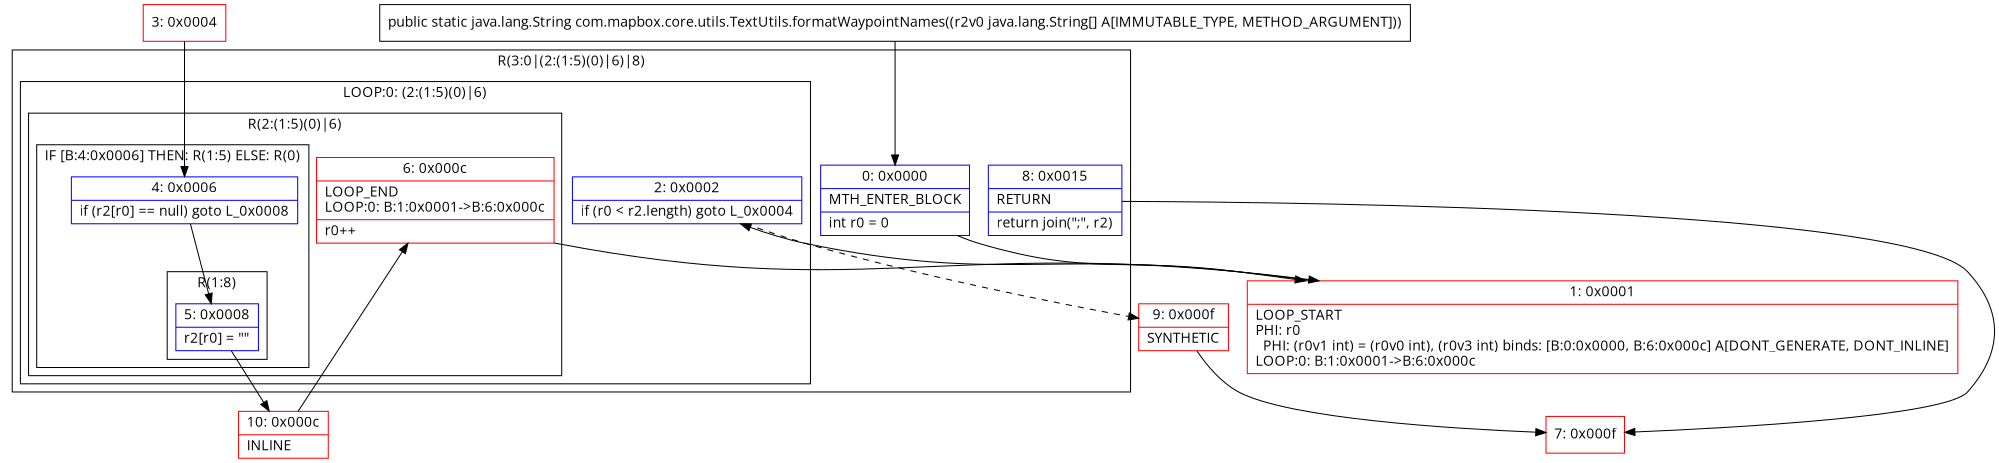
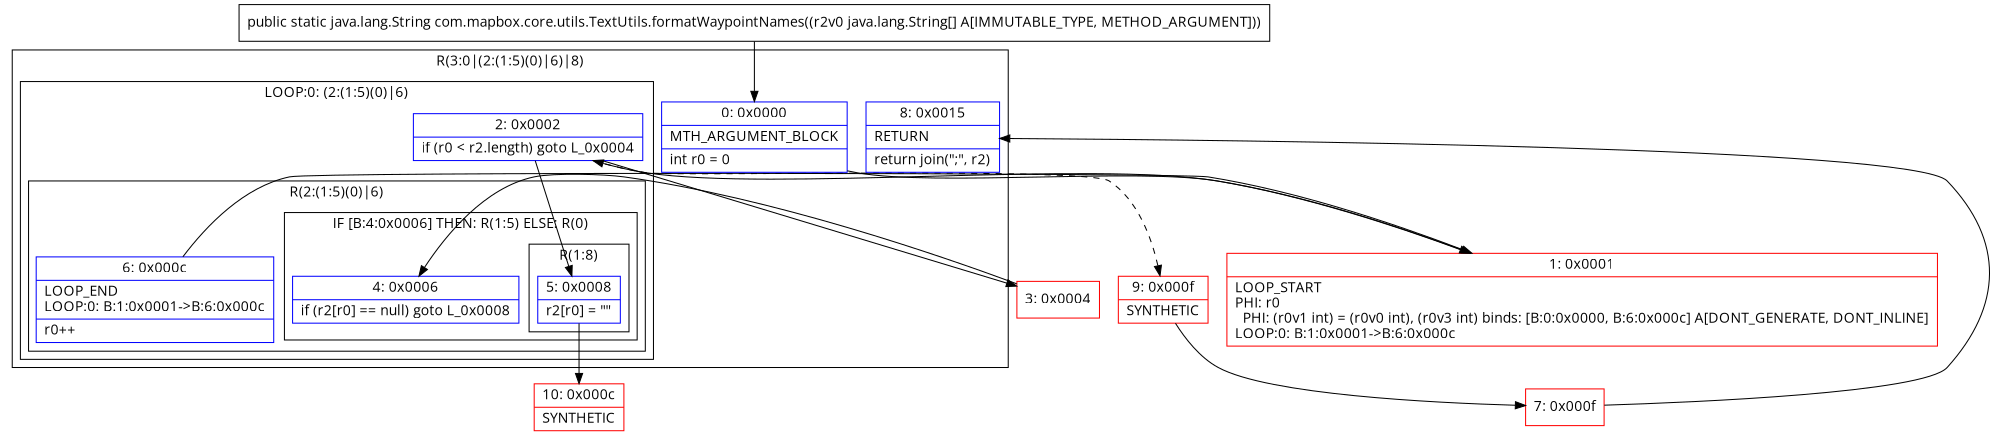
node "6: 0x000c": color red -> blue
node "0: 0x0000": text "MTH_ENTER_BLOCK" -> "MTH_ARGUMENT_BLOCK"
edge "2: 0x0002" -> "3: 0x0004": added
edge "8: 0x0015" -> "7: 0x000f": reversed
edge "4: 0x0006" -> "5: 0x0008": now "2: 0x0002" -> "5: 0x0008"
edge "10: 0x000c" -> "6: 0x000c": removed
node "10: 0x000c": text "INLINE" -> "SYNTHETIC"
